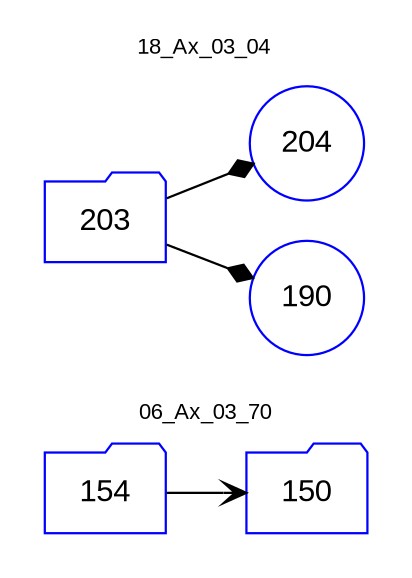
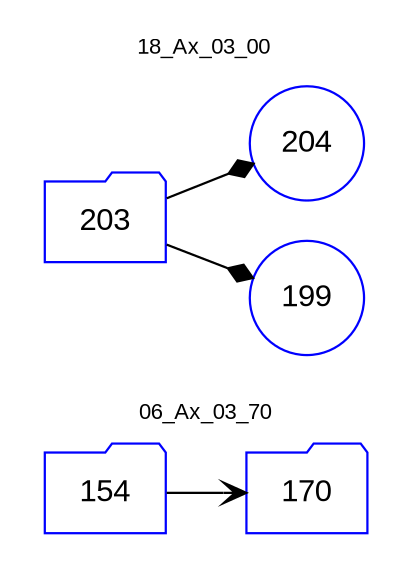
cluster "18_Ax_03_04": label "18_Ax_03_04" -> "18_Ax_03_00"
node "190": label "190" -> "199"
node "150": label "150" -> "170"
